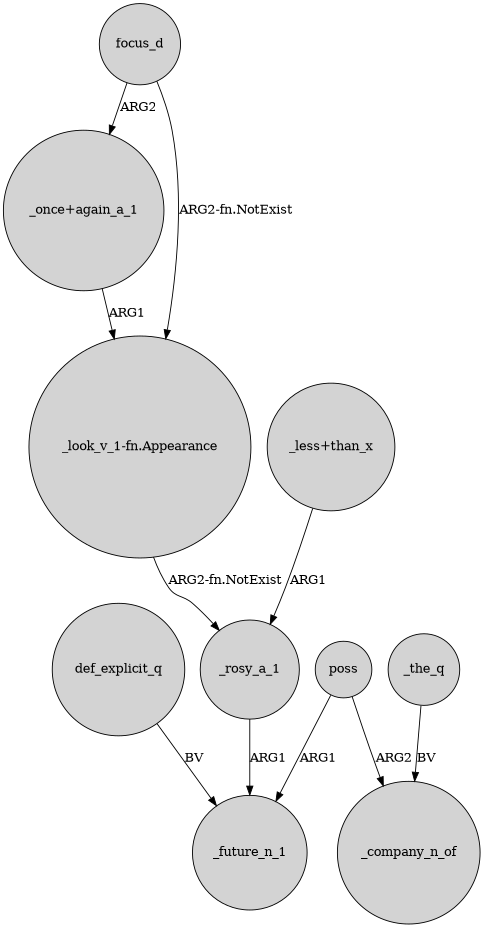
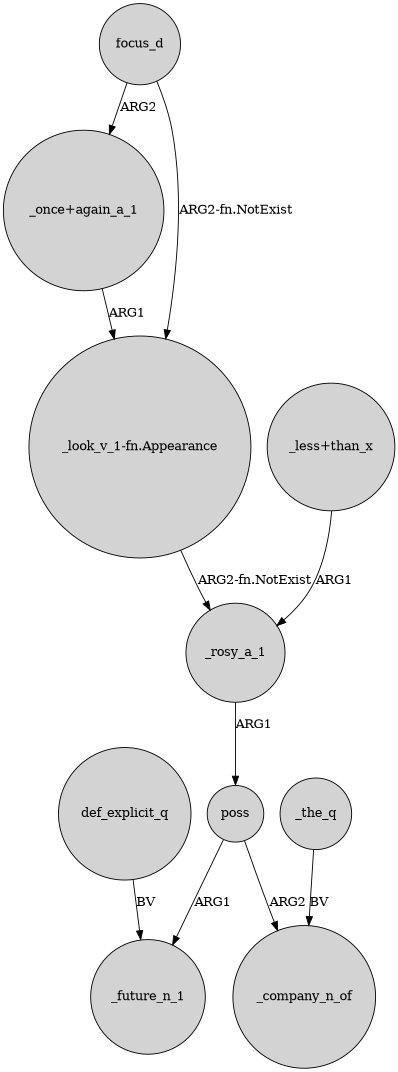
edge "_rosy_a_1" -> "_future_n_1": now "_rosy_a_1" -> "poss"
